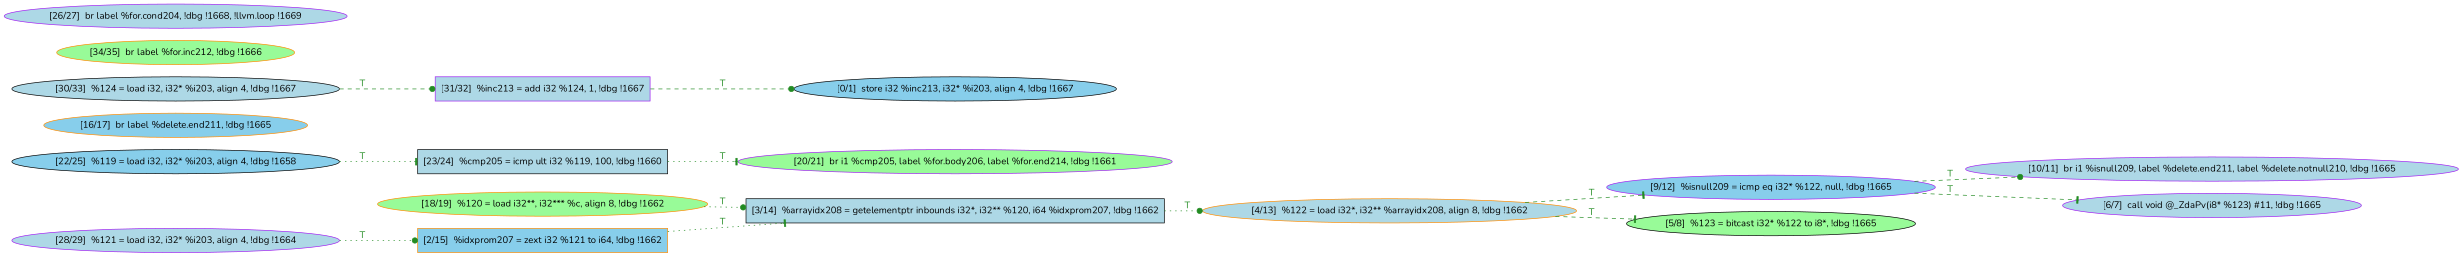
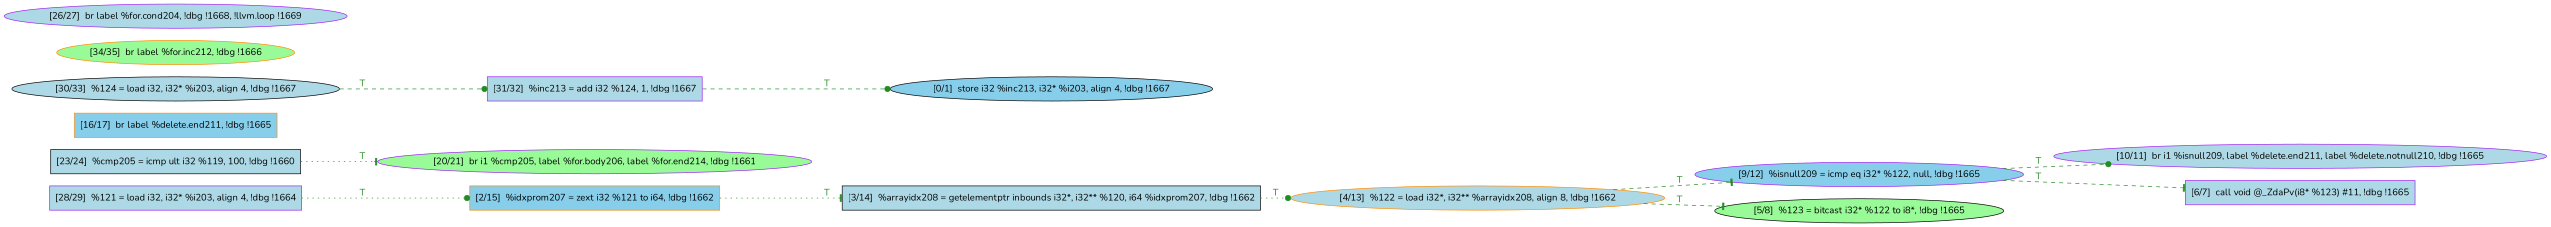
node "[16/17]  br label %delete.end211, !dbg !1665": shape ellipse -> box
node "[22/25]  %119 = load i32, i32* %i203, align 4, !dbg !1658": removed
node "[18/19]  %120 = load i32**, i32*** %c, align 8, !dbg !1662": removed
node "[6/7]  call void @_ZdaPv(i8* %123) #11, !dbg !1665": shape ellipse -> box
node "[28/29]  %121 = load i32, i32* %i203, align 4, !dbg !1664": shape ellipse -> box
